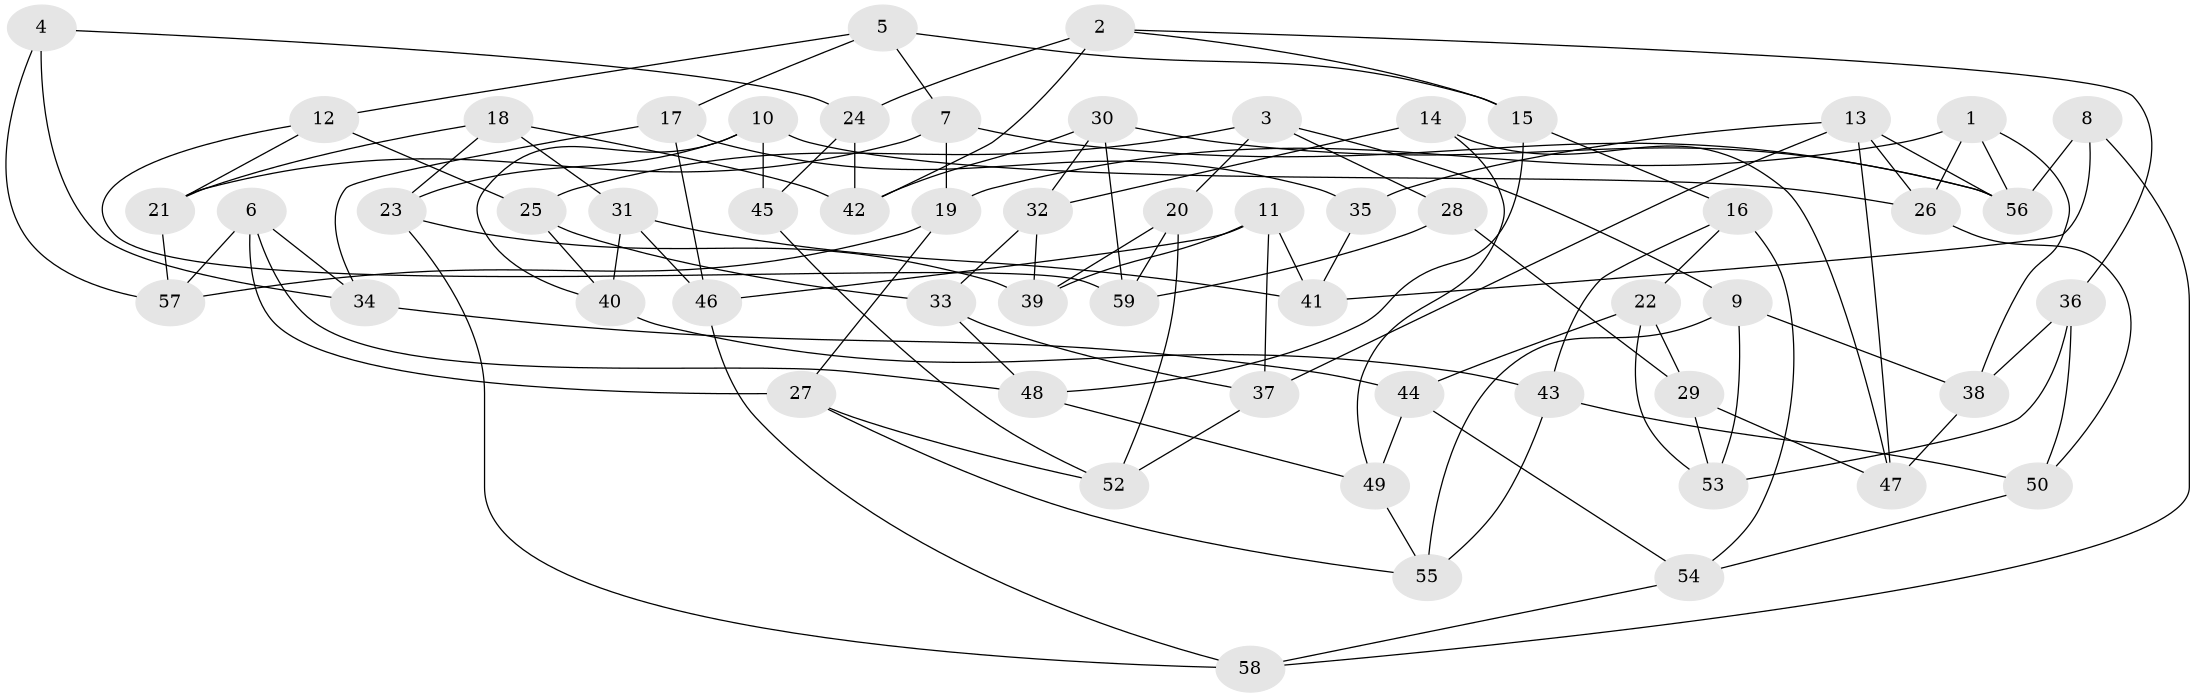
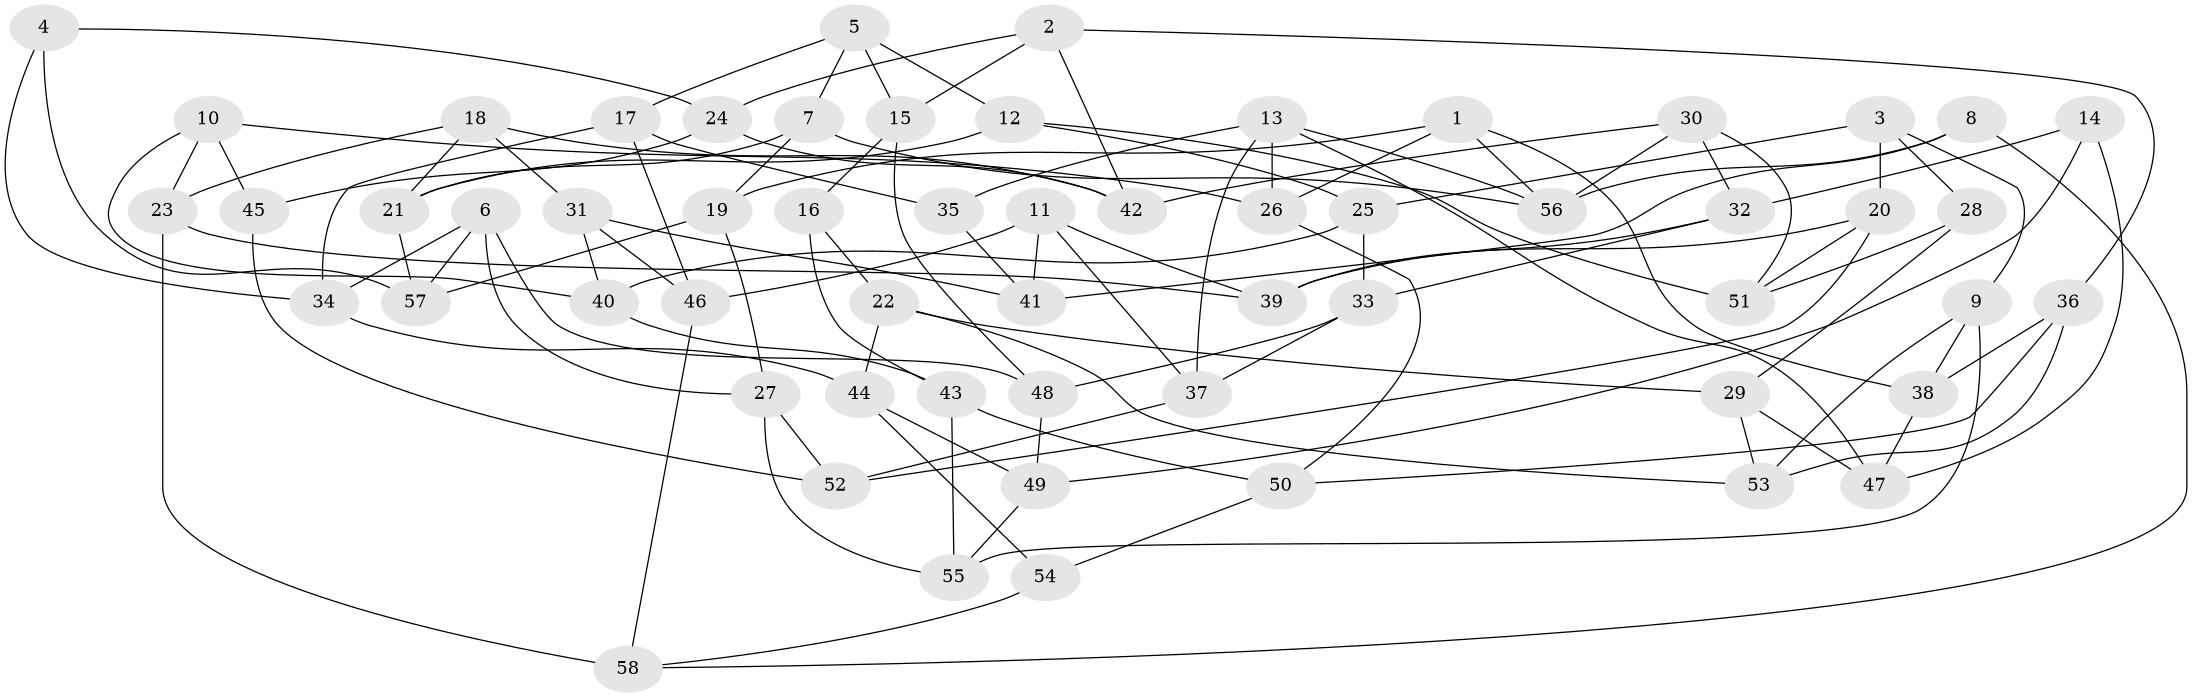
node "59": label "59" -> "51"
edge "16" -- "54": removed
